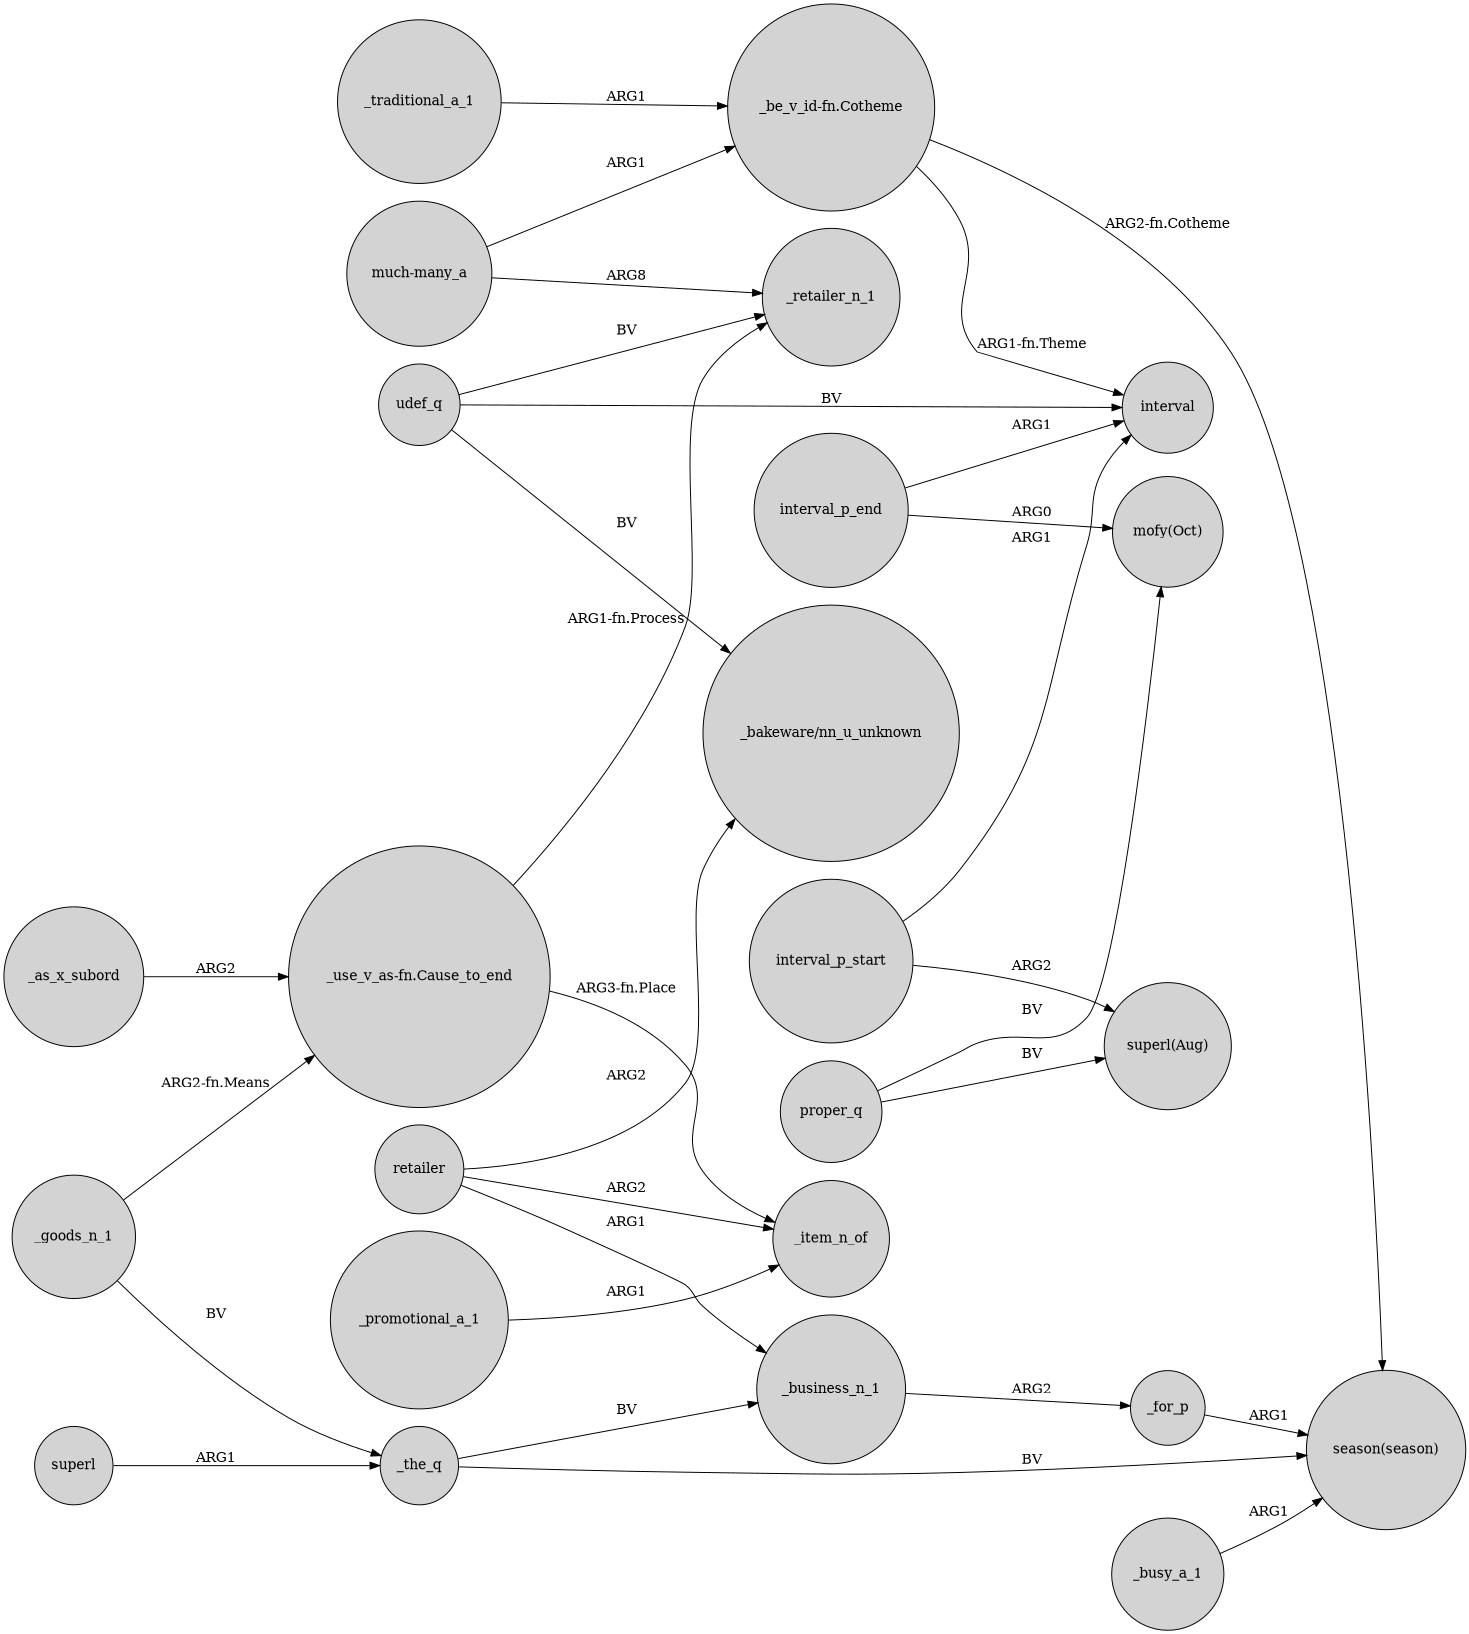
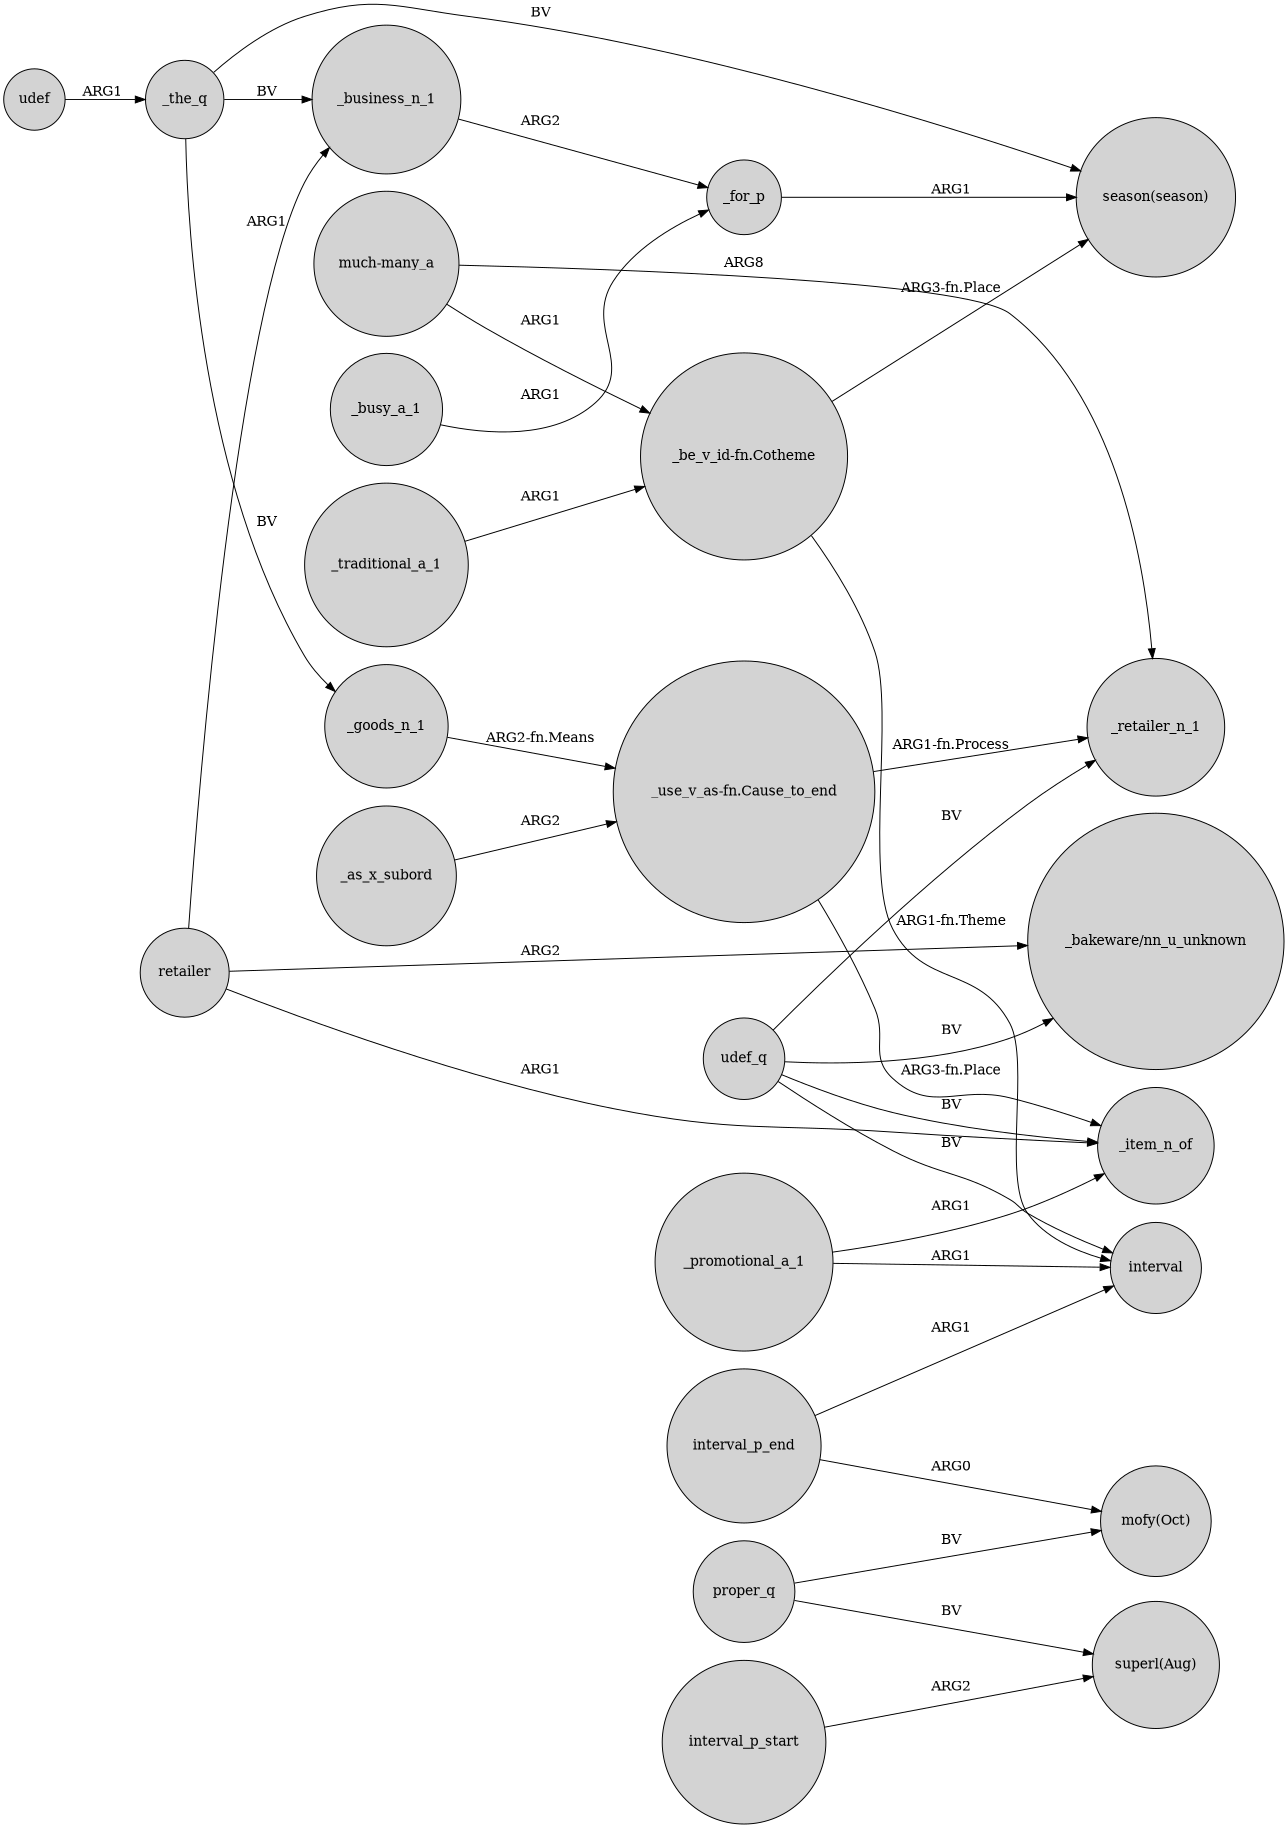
edge "_be_v_id-fn.Cotheme" -> "season(season)": label "ARG2-fn.Cotheme" -> "ARG3-fn.Place"
edge "interval_p_start" -> "interval": now "_promotional_a_1" -> "interval"
edge "udef_q" -> "_item_n_of": added, label "BV"
edge "retailer" -> "_item_n_of": label "ARG2" -> "ARG1"
edge "_goods_n_1" -> "_the_q": reversed
node "superl": label "superl" -> "udef"
edge "_busy_a_1" -> "season(season)": now "_busy_a_1" -> "_for_p"
